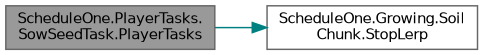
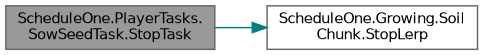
node "ScheduleOne.PlayerTasks. SowSeedTask.PlayerTasks": label "ScheduleOne.PlayerTasks. SowSeedTask.PlayerTasks" -> "ScheduleOne.PlayerTasks. SowSeedTask.StopTask"
